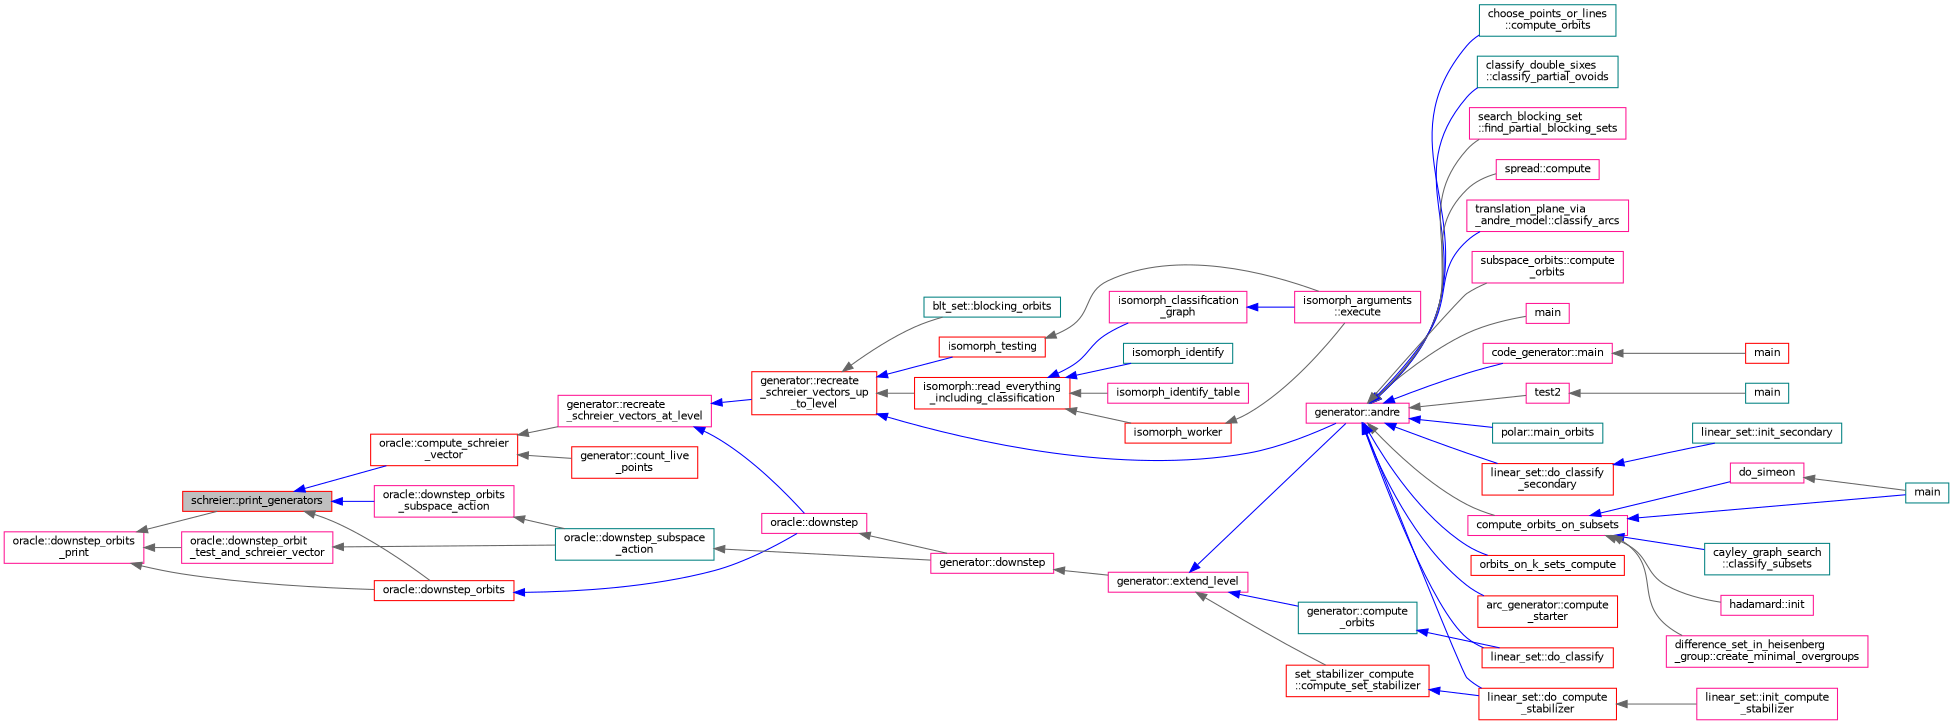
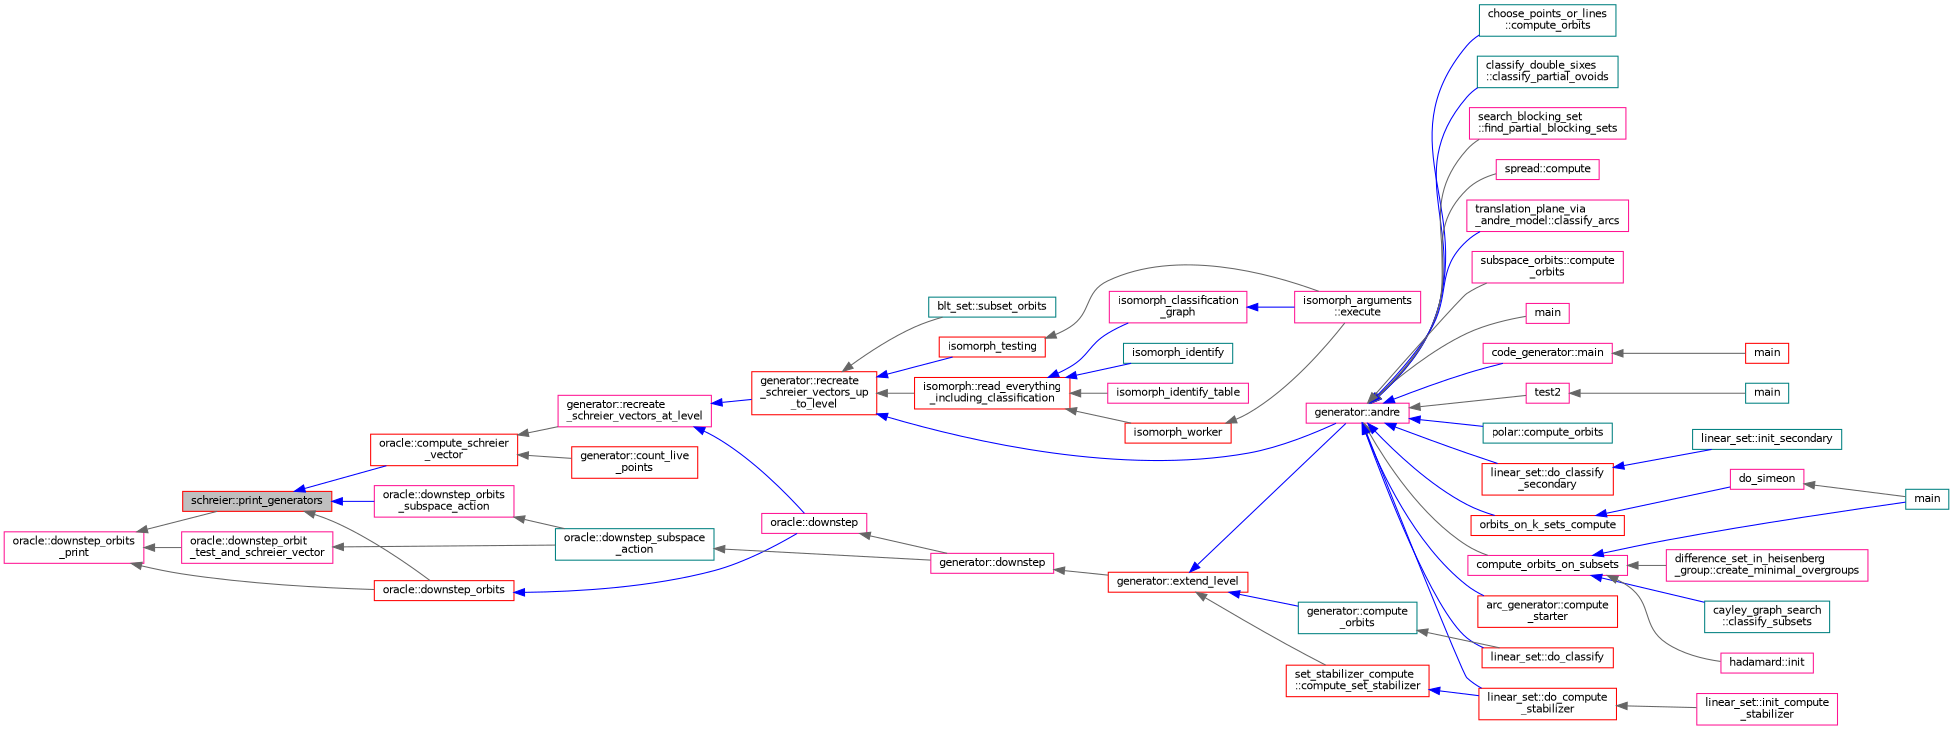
node "blt_set::blocking_orbits": label "blt_set::blocking_orbits" -> "blt_set::subset_orbits"
node "polar::main_orbits": label "polar::main_orbits" -> "polar::compute_orbits"
edge "do_simeon" -> "compute_orbits_on_subsets": now "do_simeon" -> "orbits_on_k_sets_compute"
node "generator::extend_level": color deeppink -> red
edge "linear_set::do_classify" -> "generator::compute _orbits": color blue -> gray40
